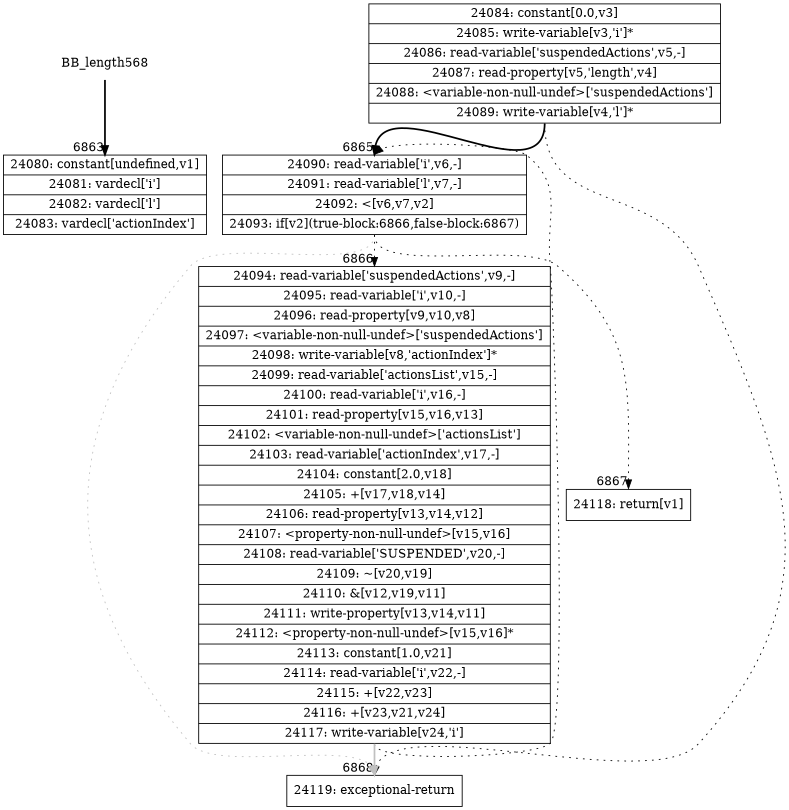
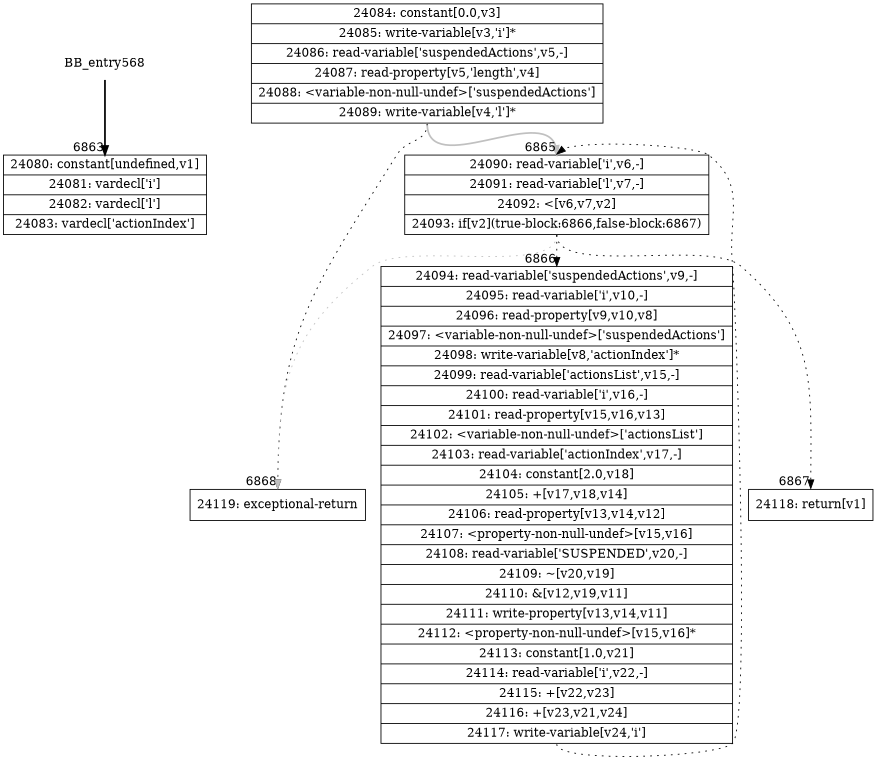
node "BB_length568": label "BB_length568" -> "BB_entry568"
edge "24084: constant[0.0,v3]" -> "24090: read-variable['i',v6,-]": color black -> gray
edge "24094: read-variable['suspendedActions',v9,-]" -> "24119: exceptional-return": removed
